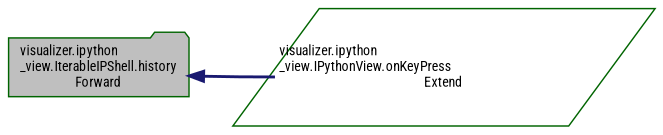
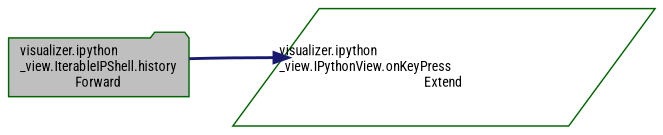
edge "visualizer.ipython _view.IPythonView.onKeyPress Extend" -> "visualizer.ipython _view.IterableIPShell.history Forward": reversed
